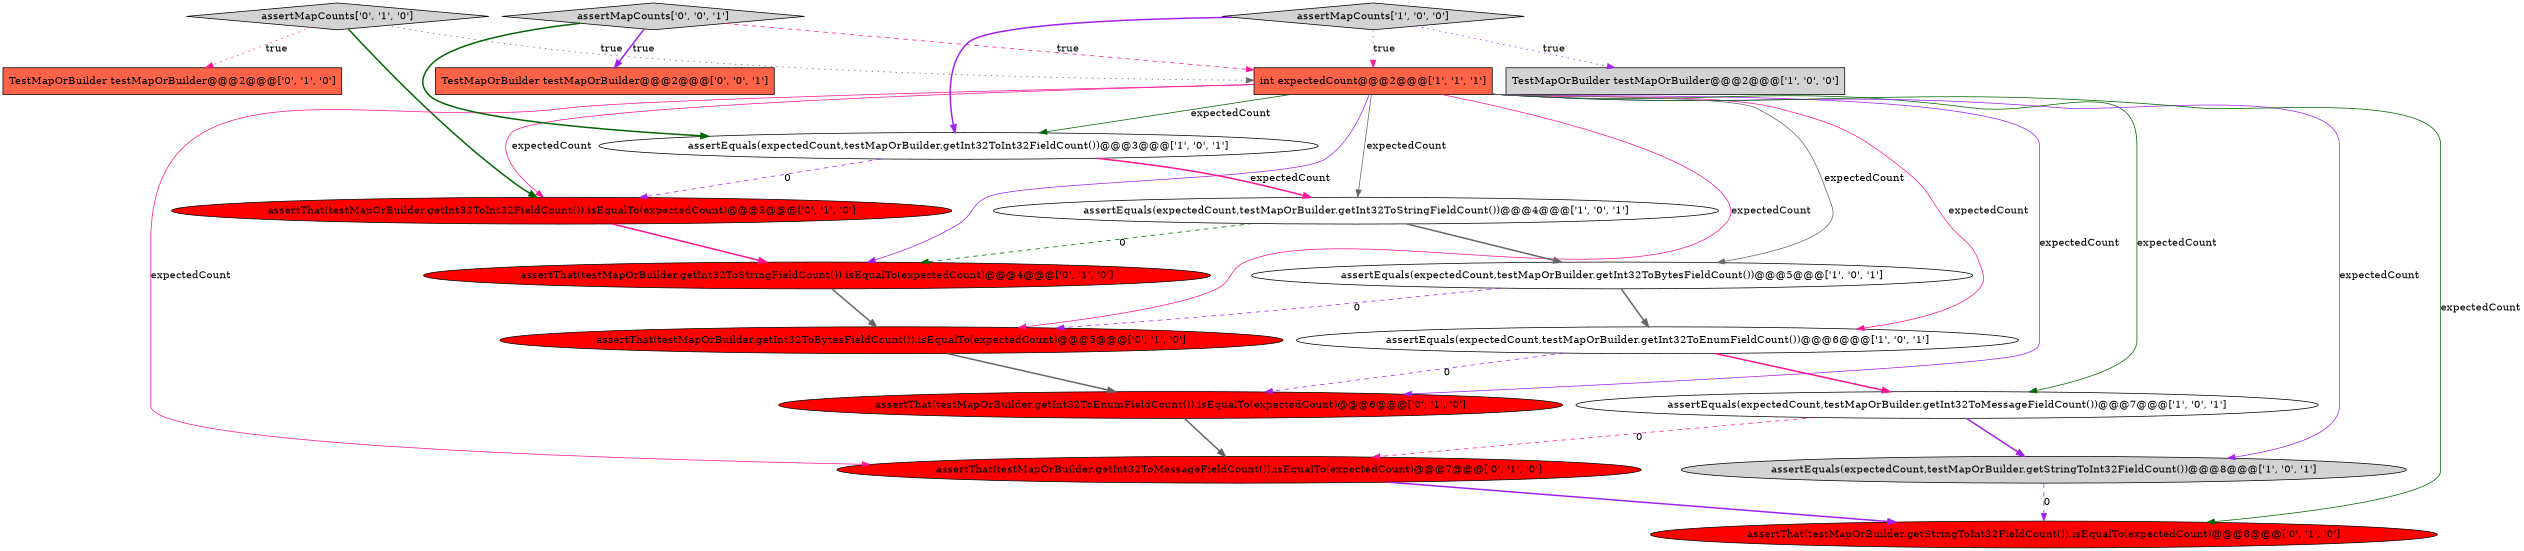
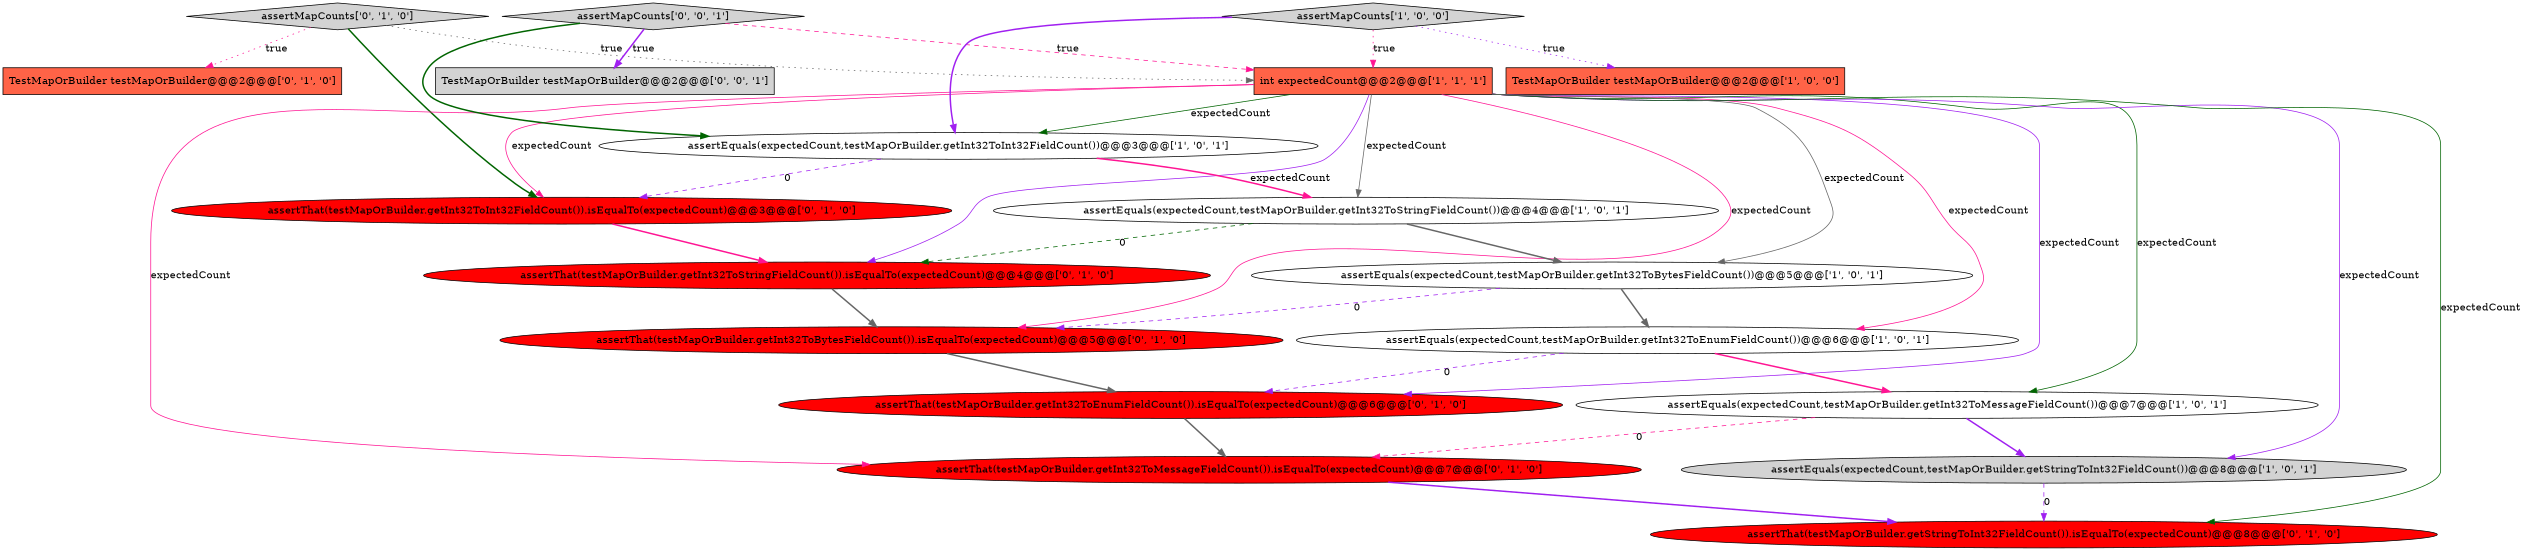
node "TestMapOrBuilder testMapOrBuilder@@@2@@@['0', '0', '1']": fillcolor tomato -> lightgray
node "TestMapOrBuilder testMapOrBuilder@@@2@@@['1', '0', '0']": fillcolor lightgray -> tomato
